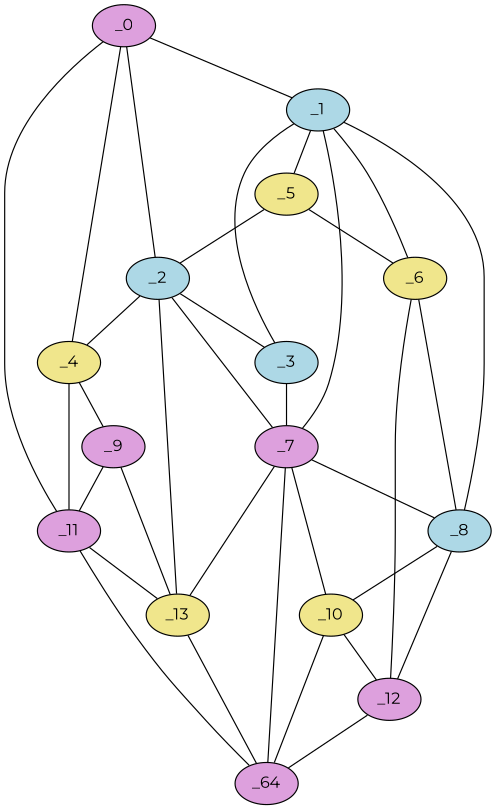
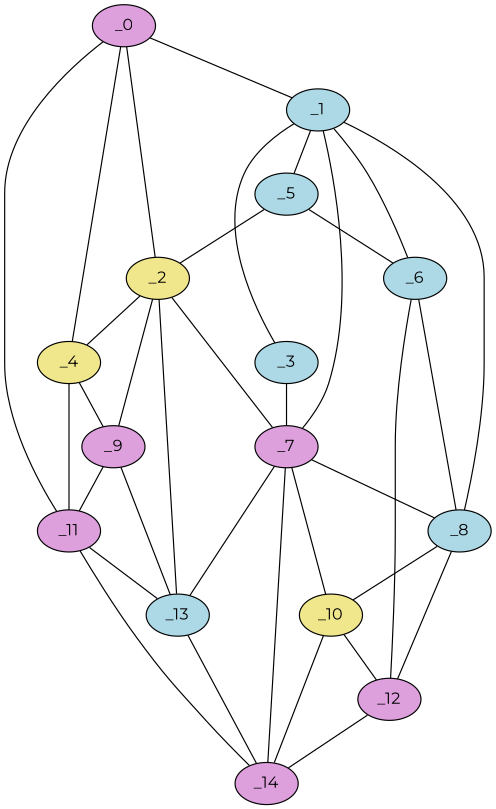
node "_5": fillcolor khaki -> lightblue
node "_2": fillcolor lightblue -> khaki
node "_6": fillcolor khaki -> lightblue
edge "_2" -- "_3": now "_2" -- "_9"
node "_13": fillcolor khaki -> lightblue
node "_64": label "_64" -> "_14"
